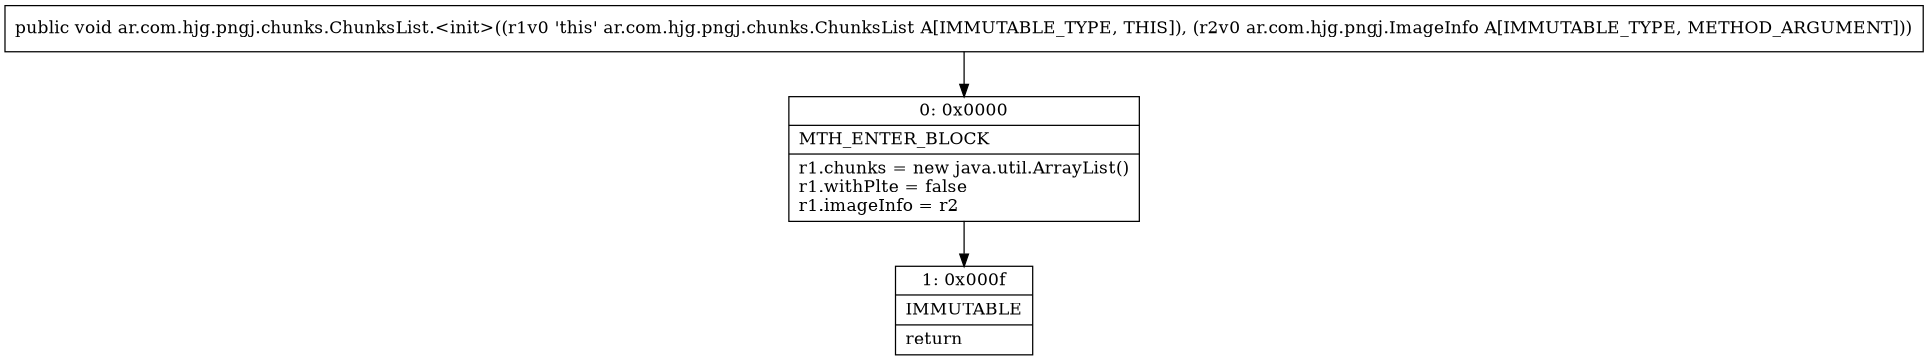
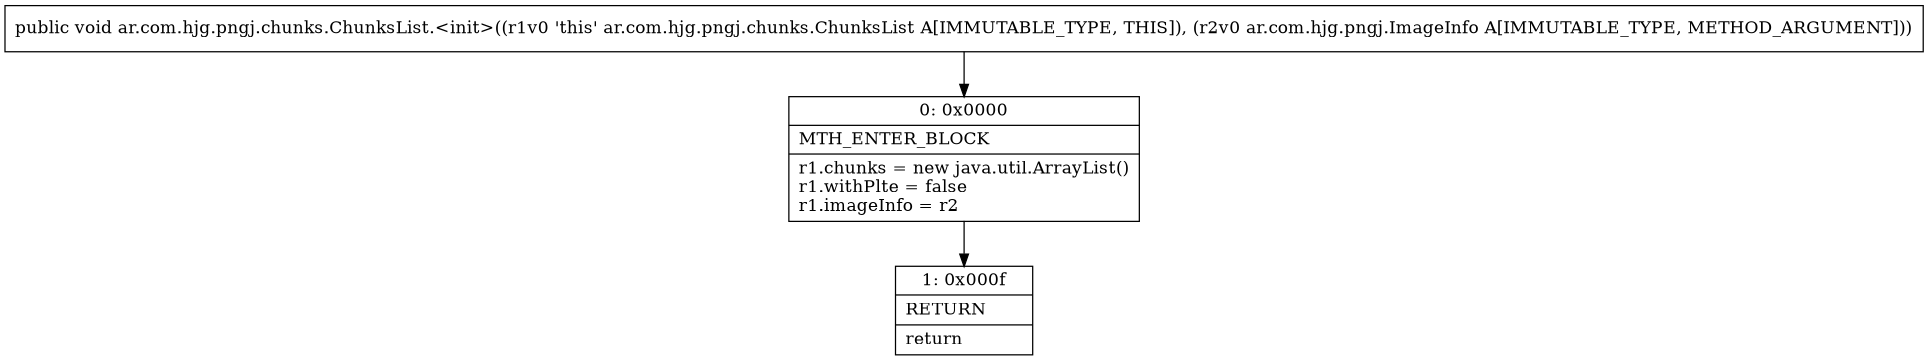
node "1: 0x000f": text "IMMUTABLE" -> "RETURN"
